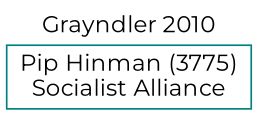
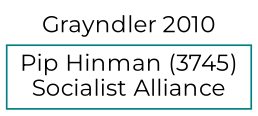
node "Pip Hinman (3775) Socialist Alliance": label "Pip Hinman (3775) Socialist Alliance" -> "Pip Hinman (3745) Socialist Alliance"
